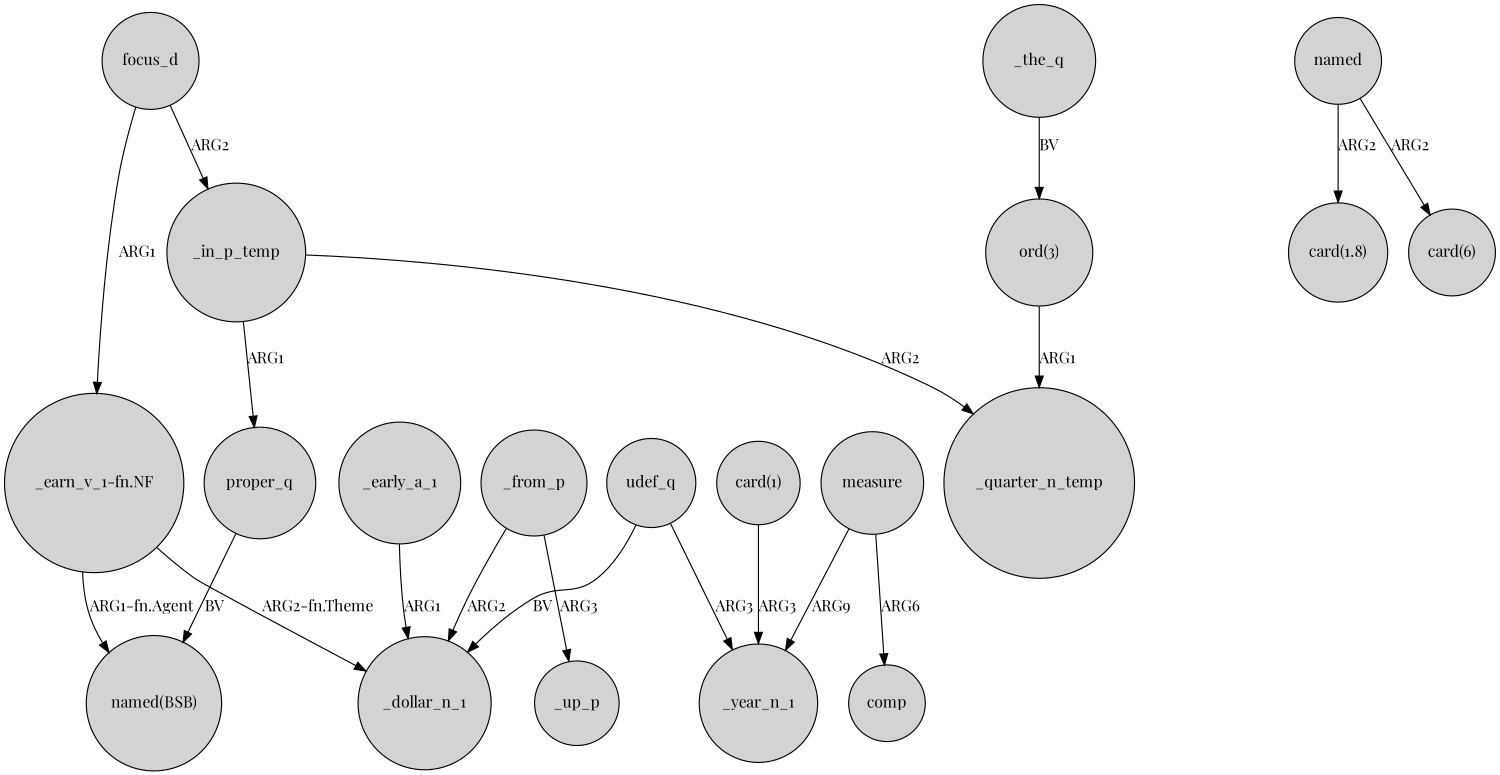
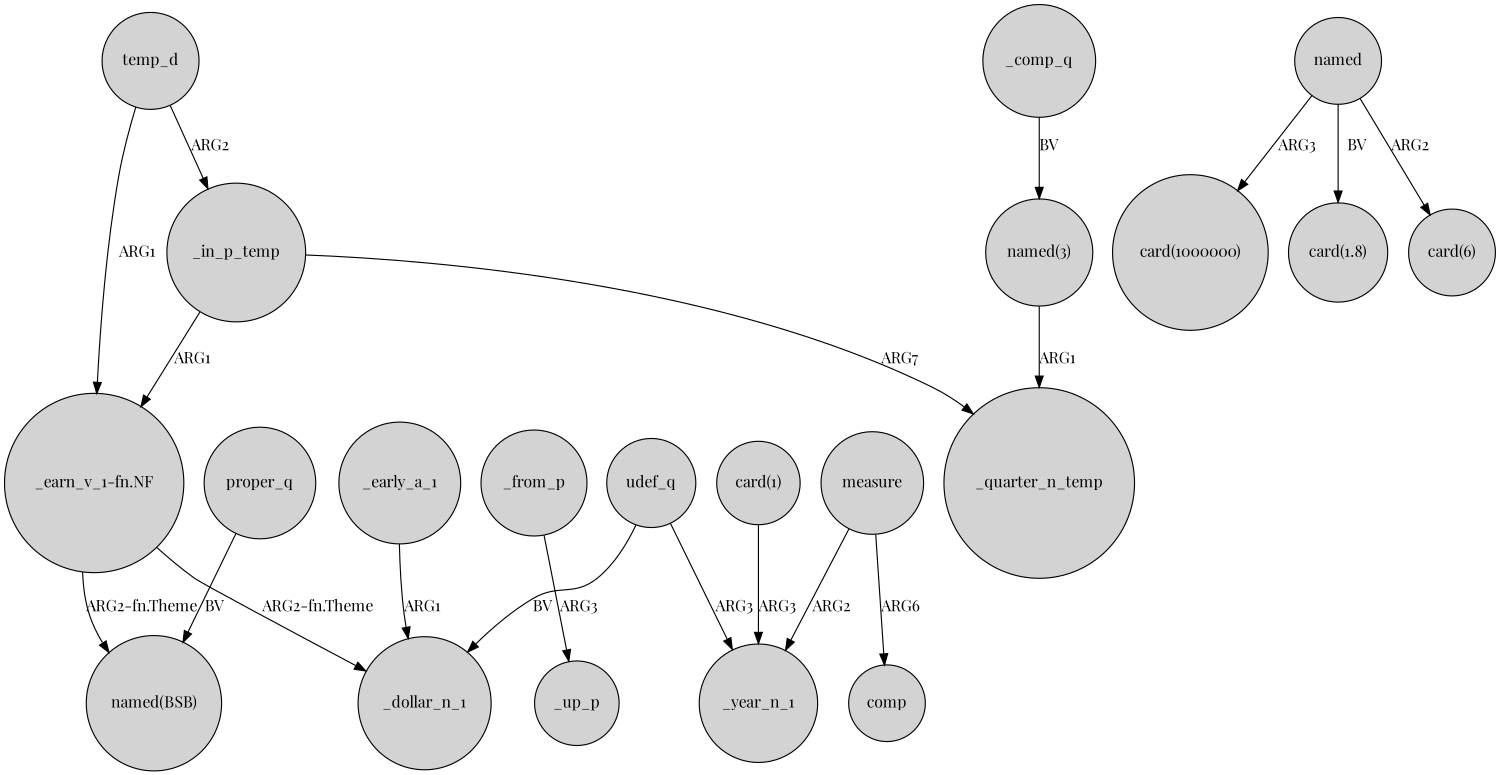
node "focus_d": label "focus_d" -> "temp_d"
node "_the_q": label "_the_q" -> "_comp_q"
edge "named" -> "card(1.8)": label "ARG2" -> "BV"
node "ord(3)": label "ord(3)" -> "named(3)"
node "card(1000000)": added
edge "_in_p_temp" -> "_quarter_n_temp": label "ARG2" -> "ARG7"
edge "_in_p_temp" -> "proper_q": now "_in_p_temp" -> "_earn_v_1-fn.NF"
edge "_from_p" -> "_dollar_n_1": removed, label "ARG2"
edge "_earn_v_1-fn.NF" -> "named(BSB)": label "ARG1-fn.Agent" -> "ARG2-fn.Theme"
edge "measure" -> "_year_n_1": label "ARG9" -> "ARG2"
